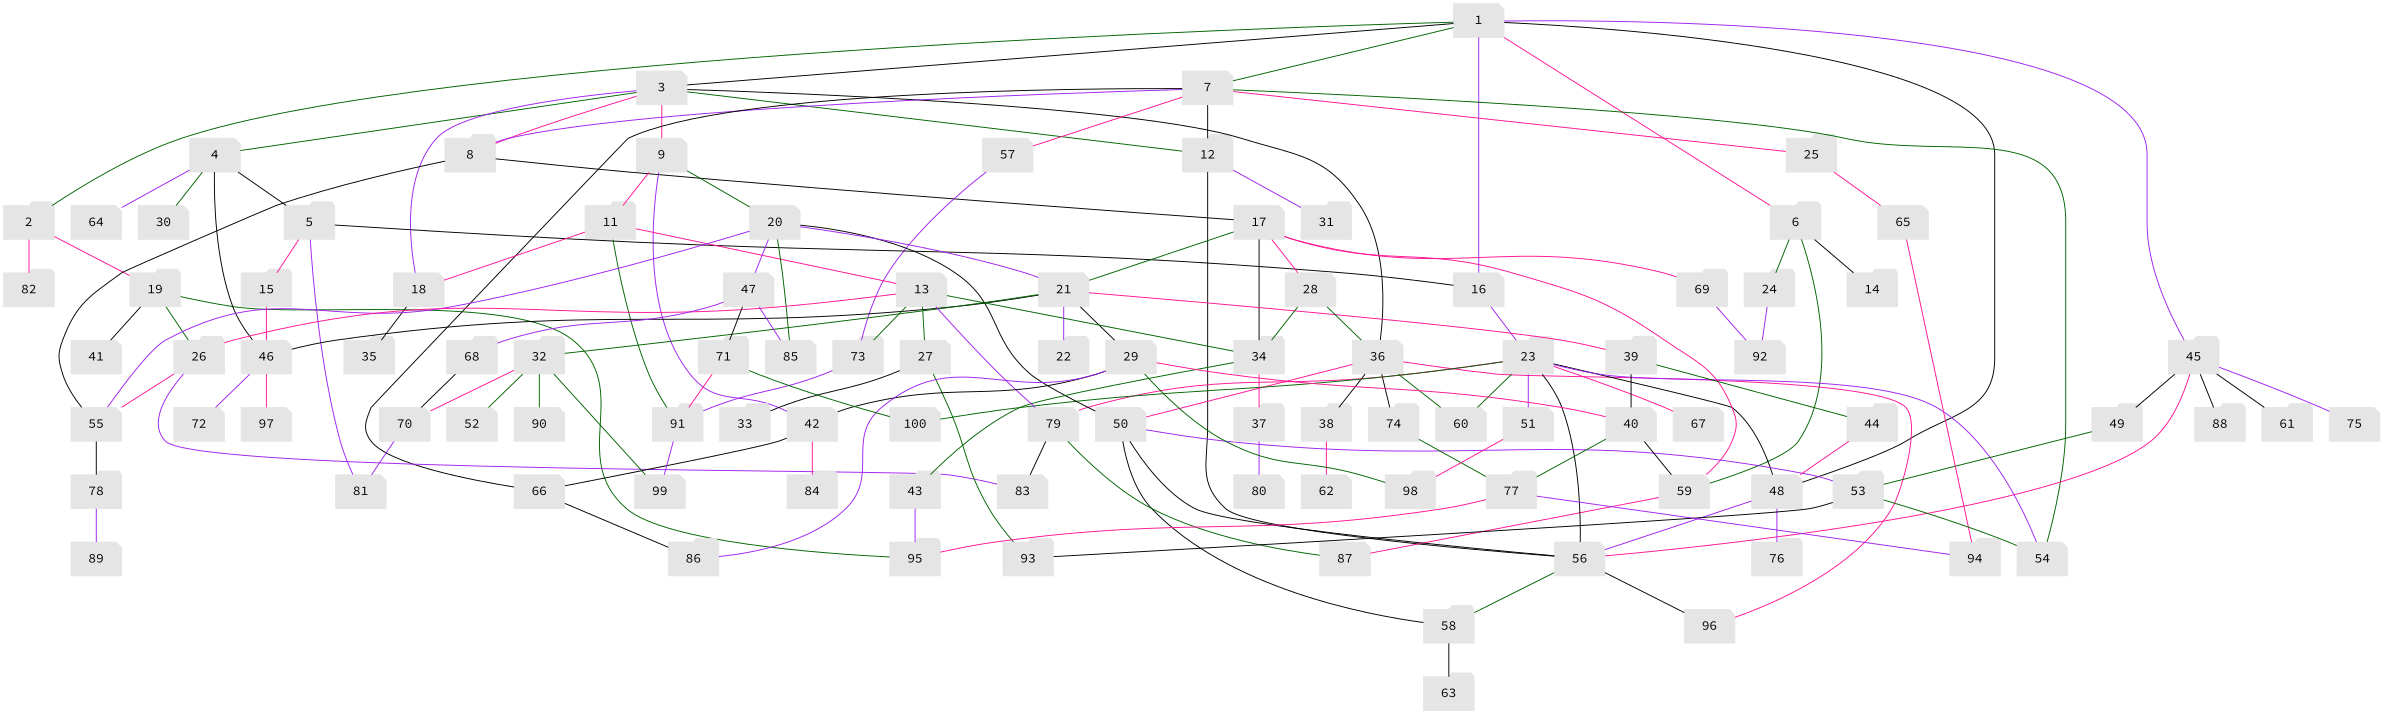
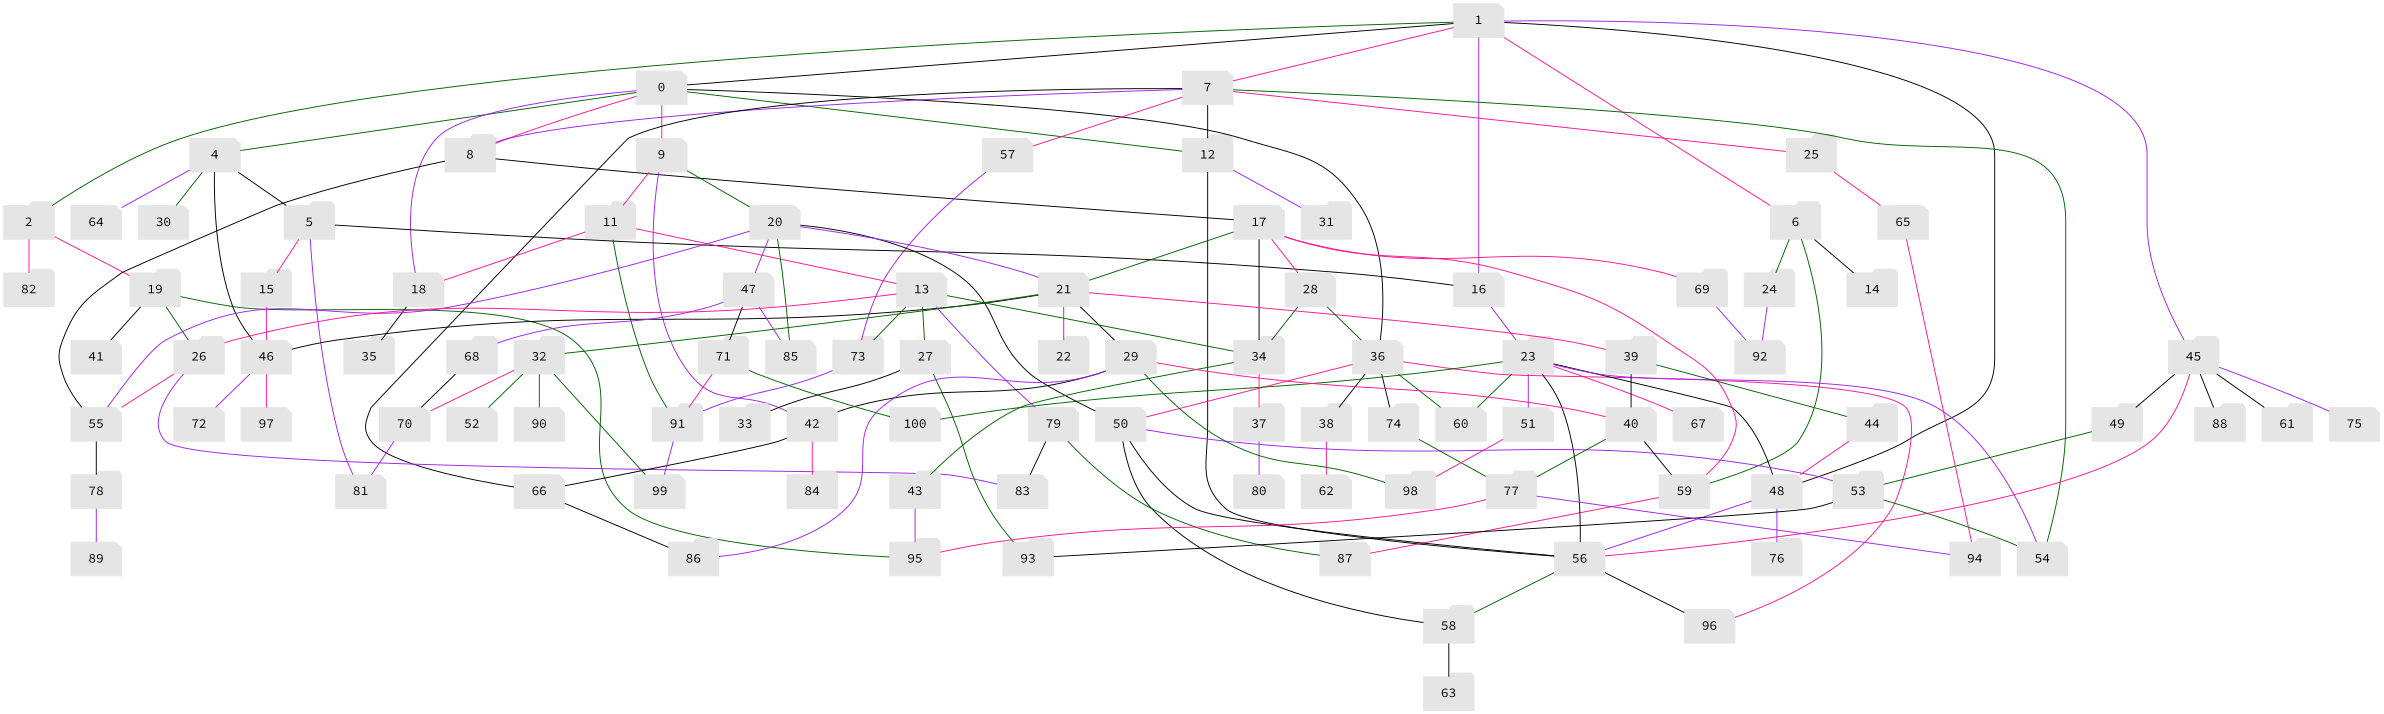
edge "1" -- "7": color darkgreen -> deeppink
node "3": label "3" -> "0"
edge "23" -- "79": removed
